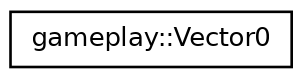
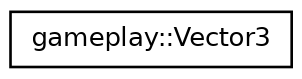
node "gameplay::Vector0": label "gameplay::Vector0" -> "gameplay::Vector3"
